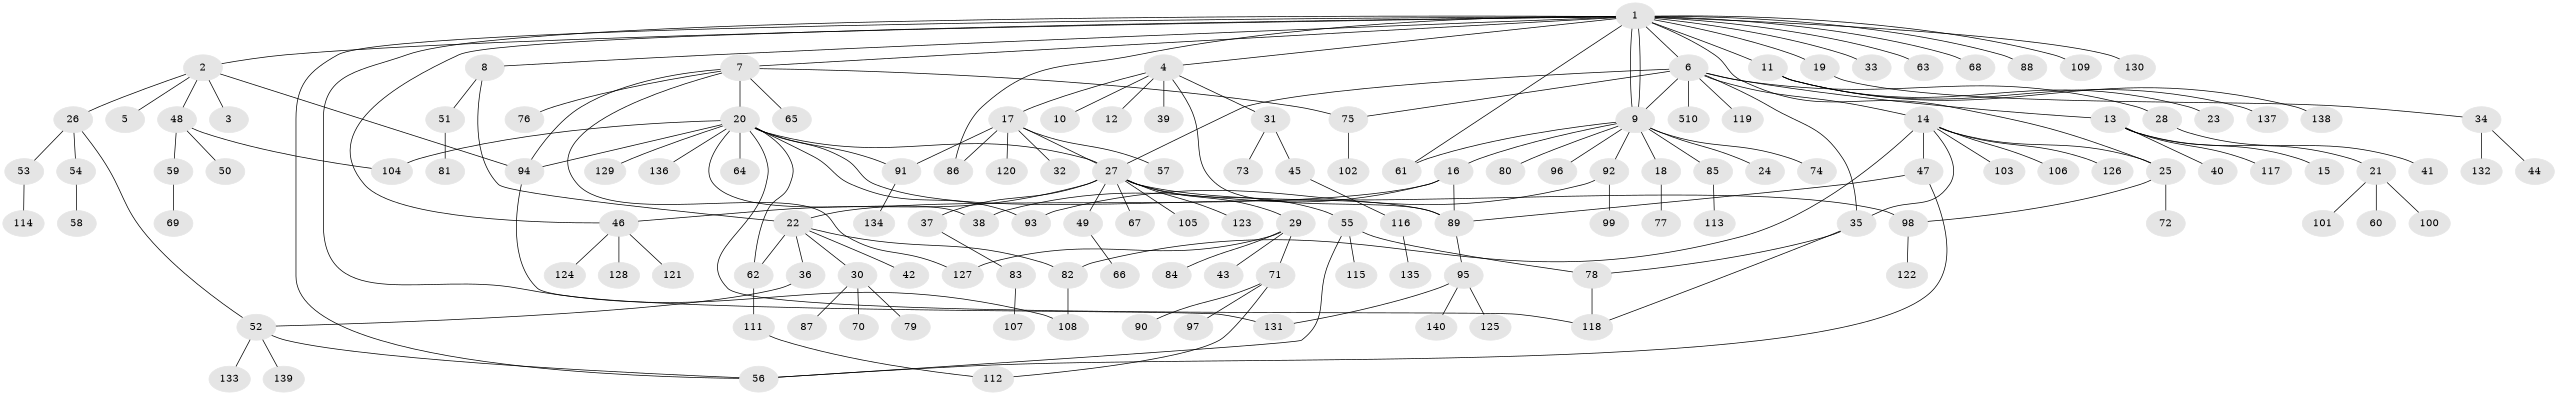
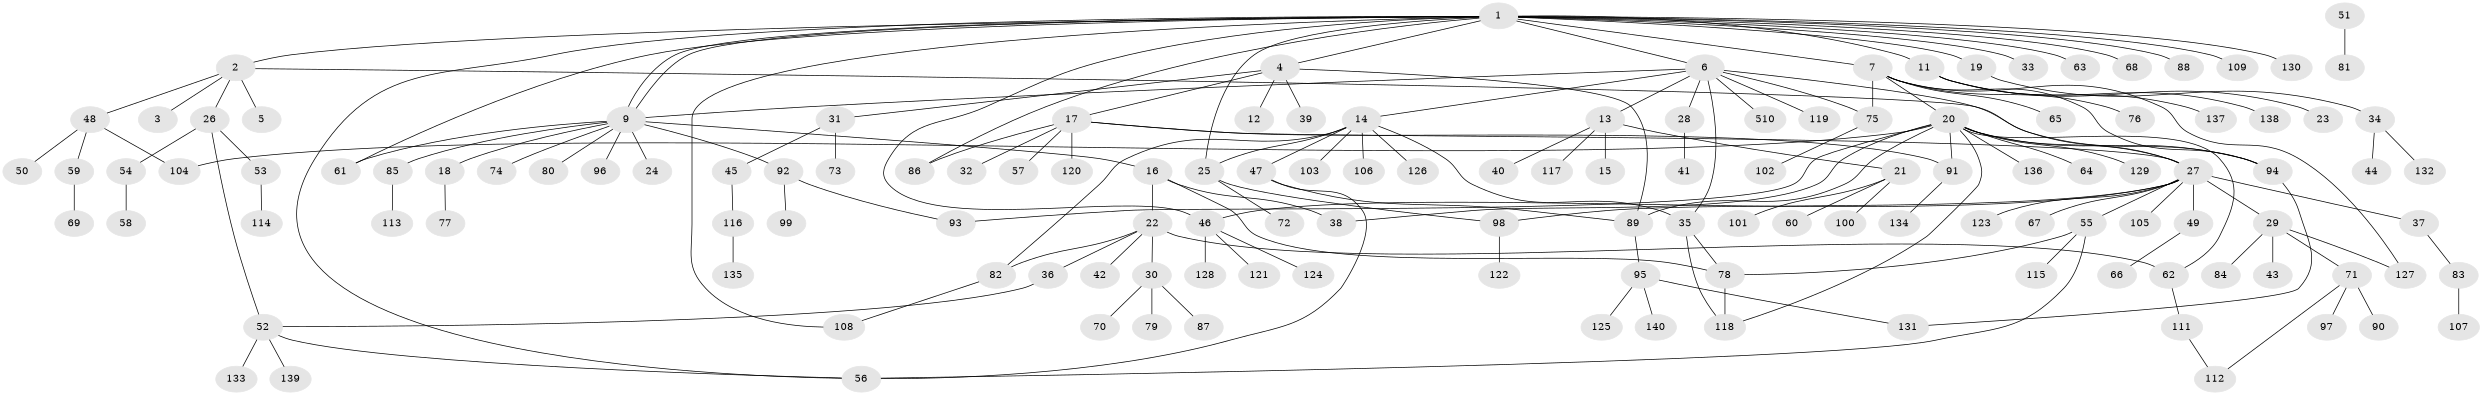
node "8": removed
node "10": removed
edge "16" -- "89": now "16" -- "78"
